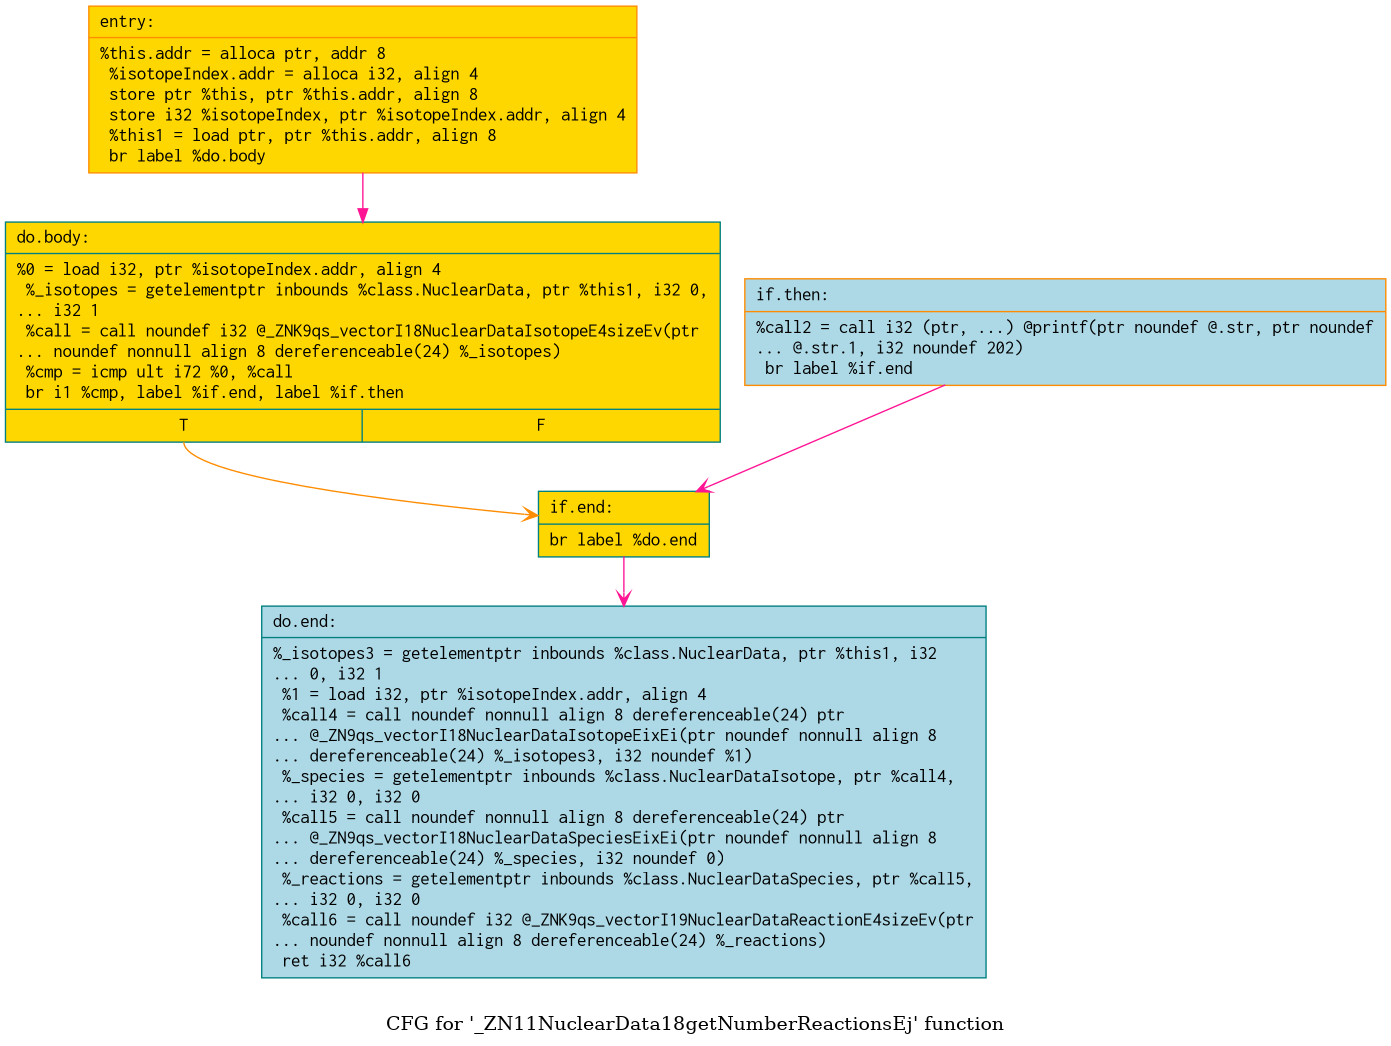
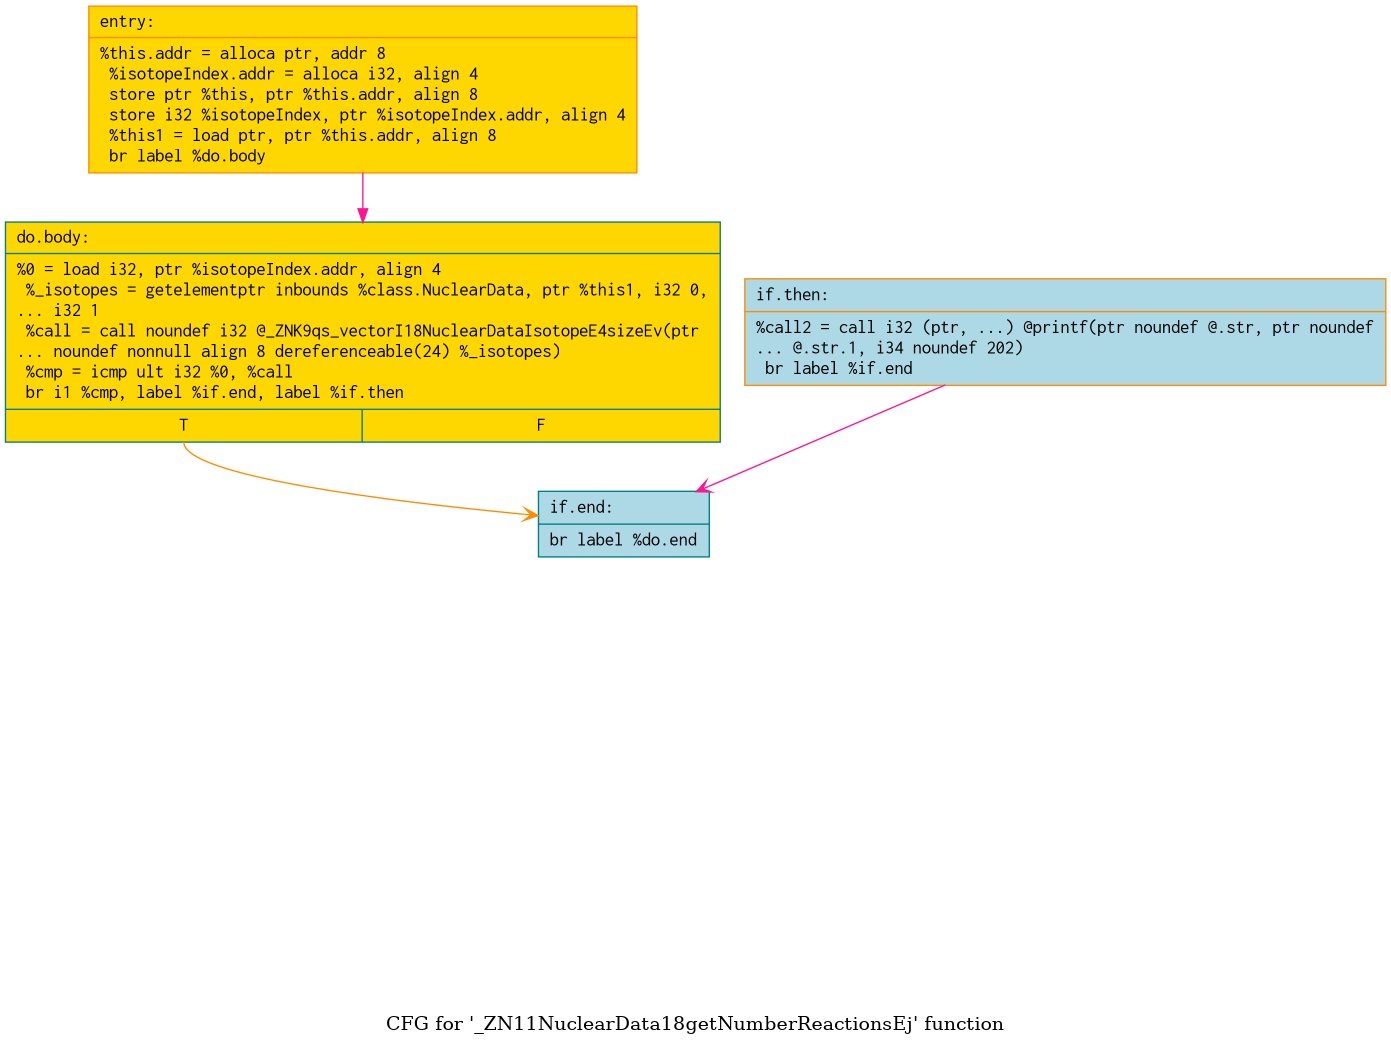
node "if.then:": text "... @.str.1, i32 noundef 202)" -> "... @.str.1, i34 noundef 202)"
node "do.body:": text "%cmp = icmp ult i72 %0, %call" -> "%cmp = icmp ult i32 %0, %call"
node "if.end:": fillcolor gold -> lightblue
node "do.end:": removed
